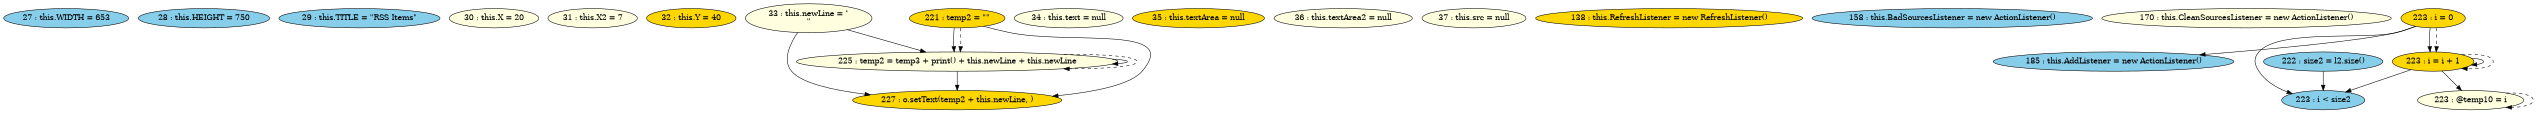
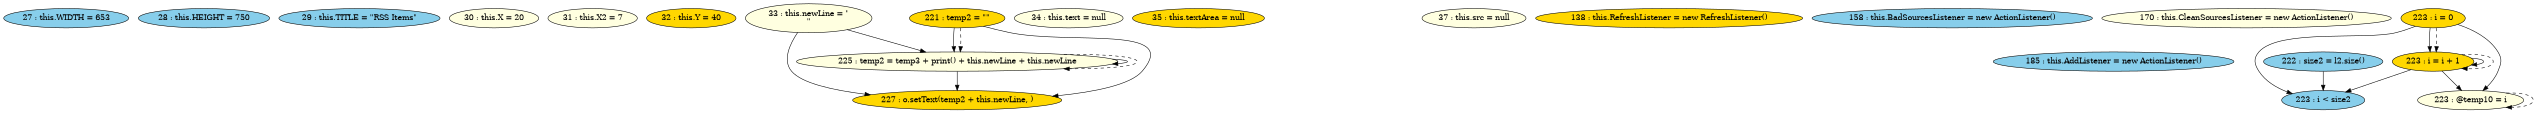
node "36 : this.textArea2 = null": removed
edge "223 : i = 0" -> "185 : this.AddListener = new ActionListener()": now "223 : i = 0" -> "223 : @temp10 = i"
